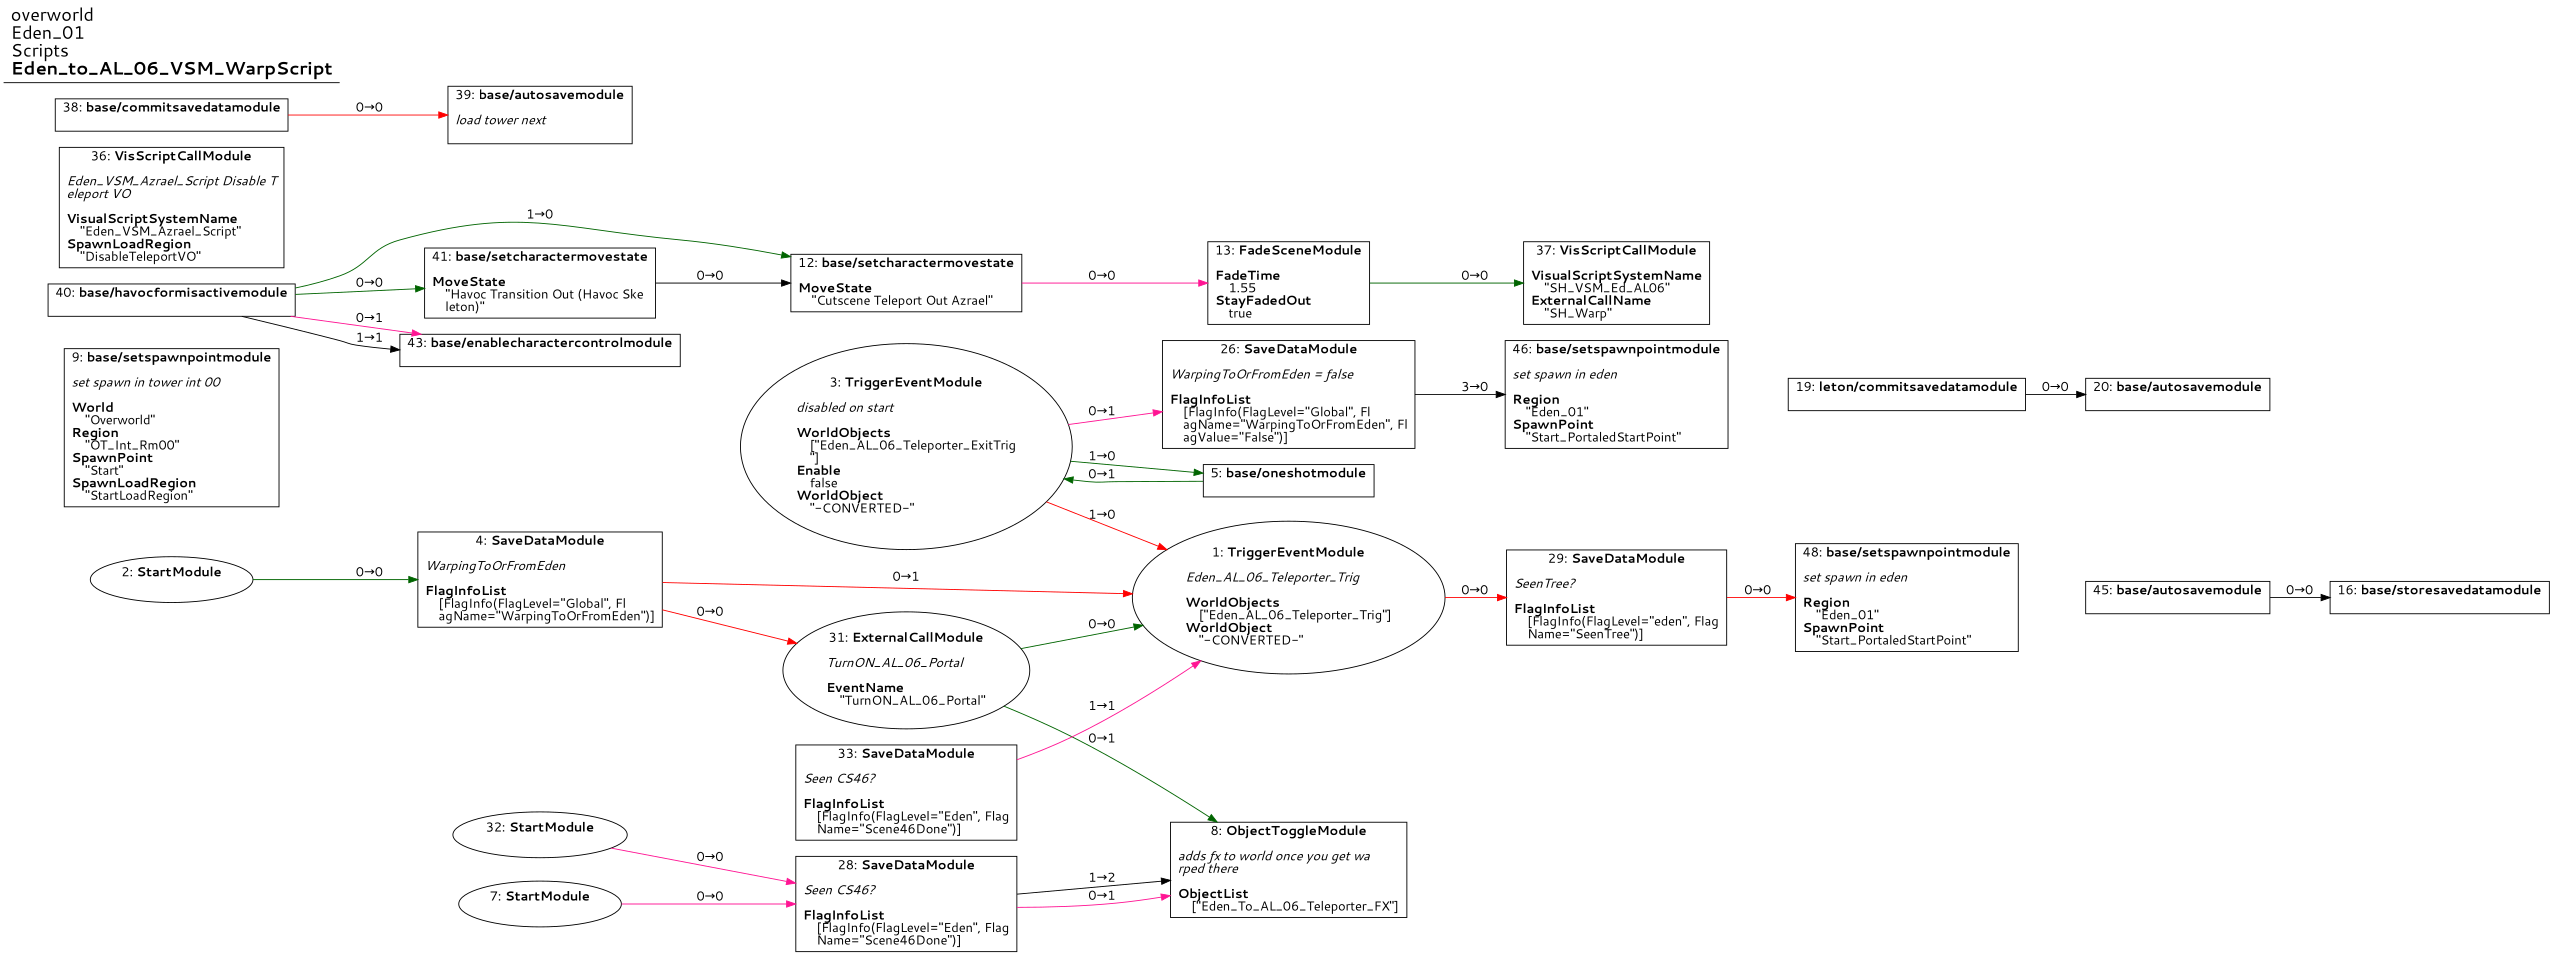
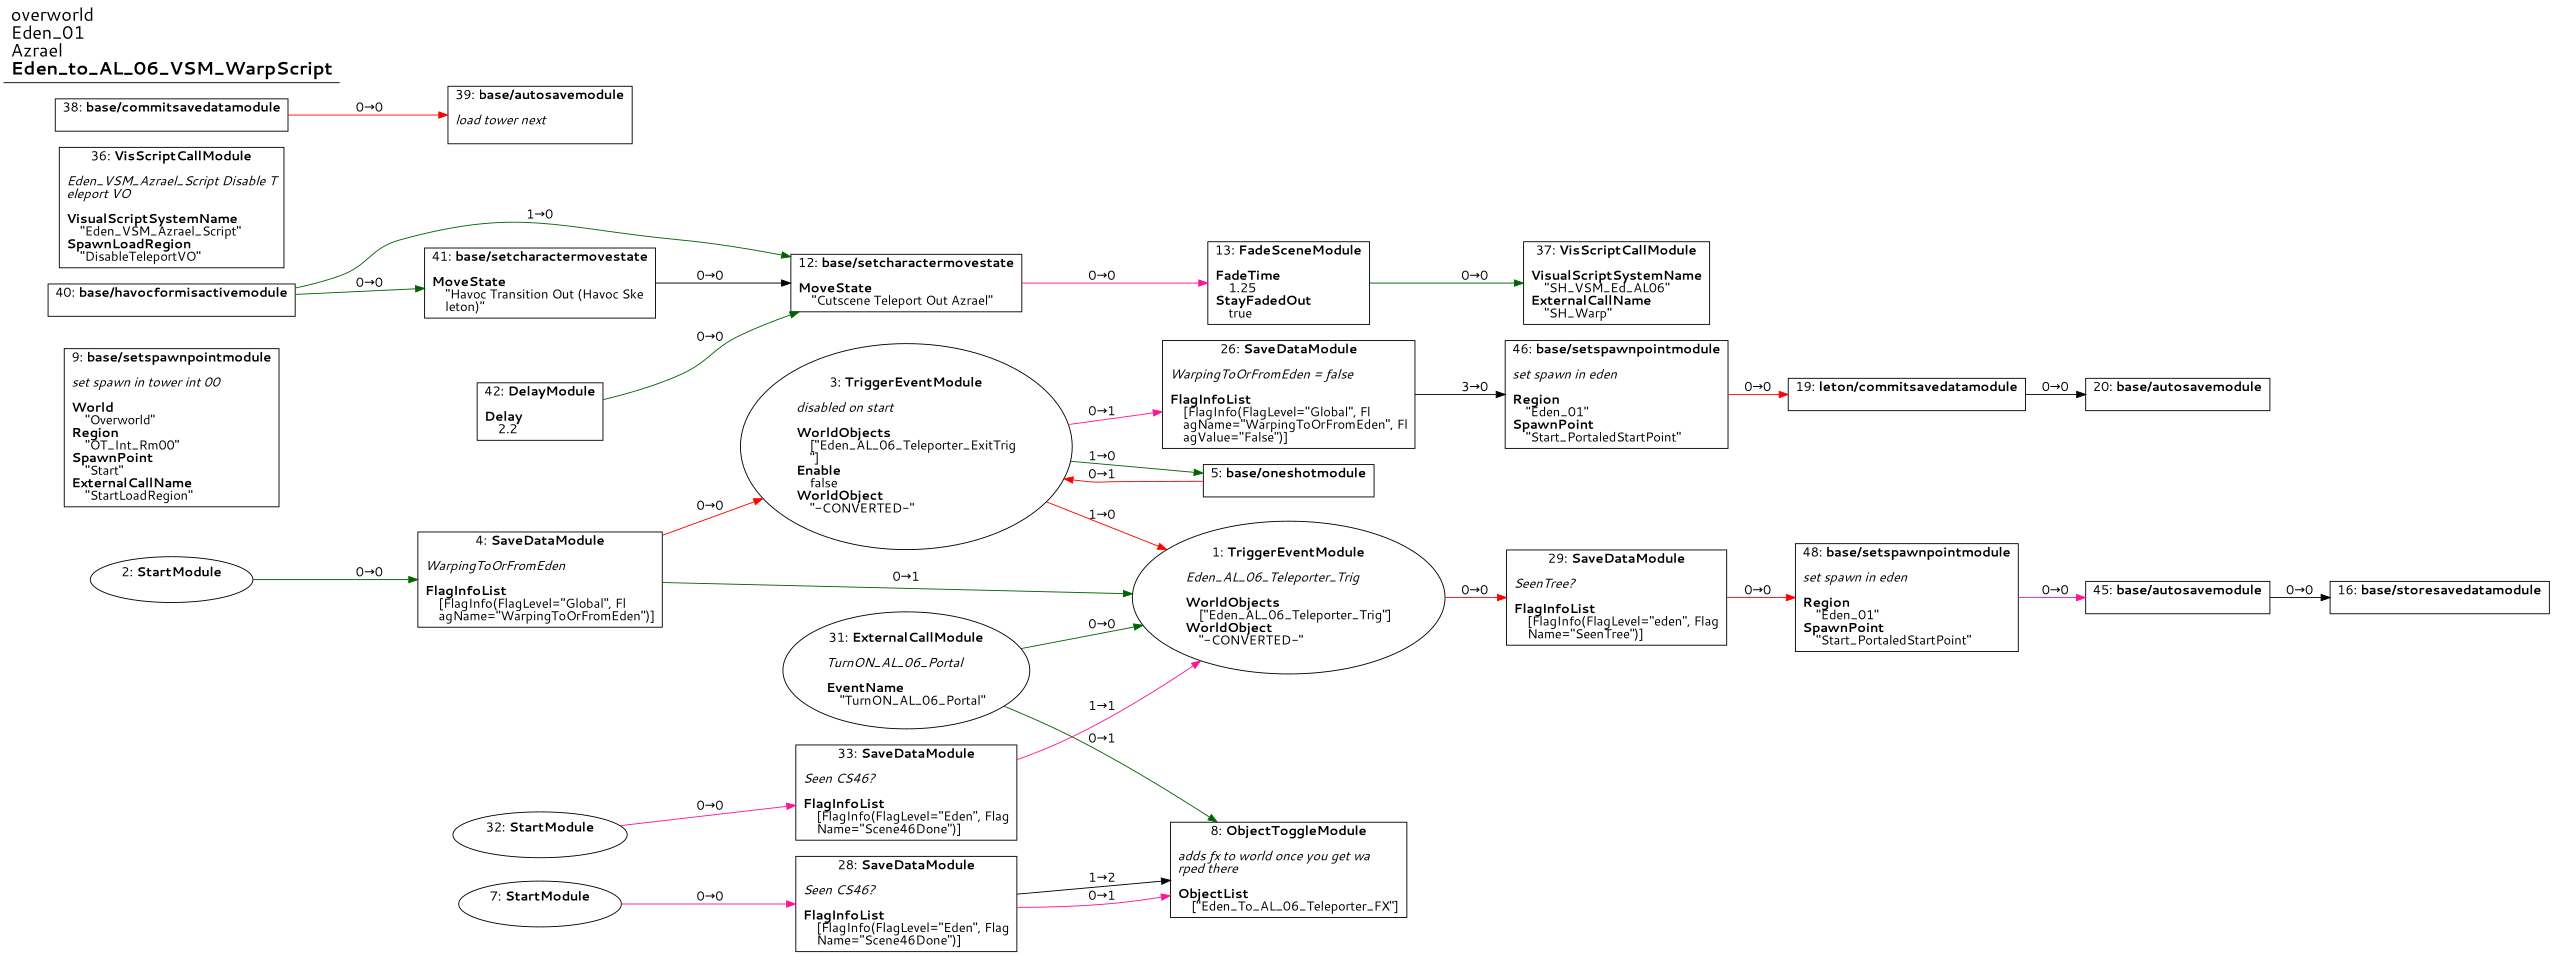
node "overworld": text "Scripts" -> "Azrael"
node "13:": text "1.55" -> "1.25"
node "43:": removed
edge "46:" -> "19:": added, label "0→0"
node "42:": added
edge "5:" -> "3:": color darkgreen -> red
node "9:": text "SpawnLoadRegion" -> "ExternalCallName"
edge "4:" -> "1:": color red -> darkgreen
edge "48:" -> "45:": added, label "0→0"
edge "4:" -> "31:": now "4:" -> "3:"
edge "32:" -> "28:": now "32:" -> "33:"
